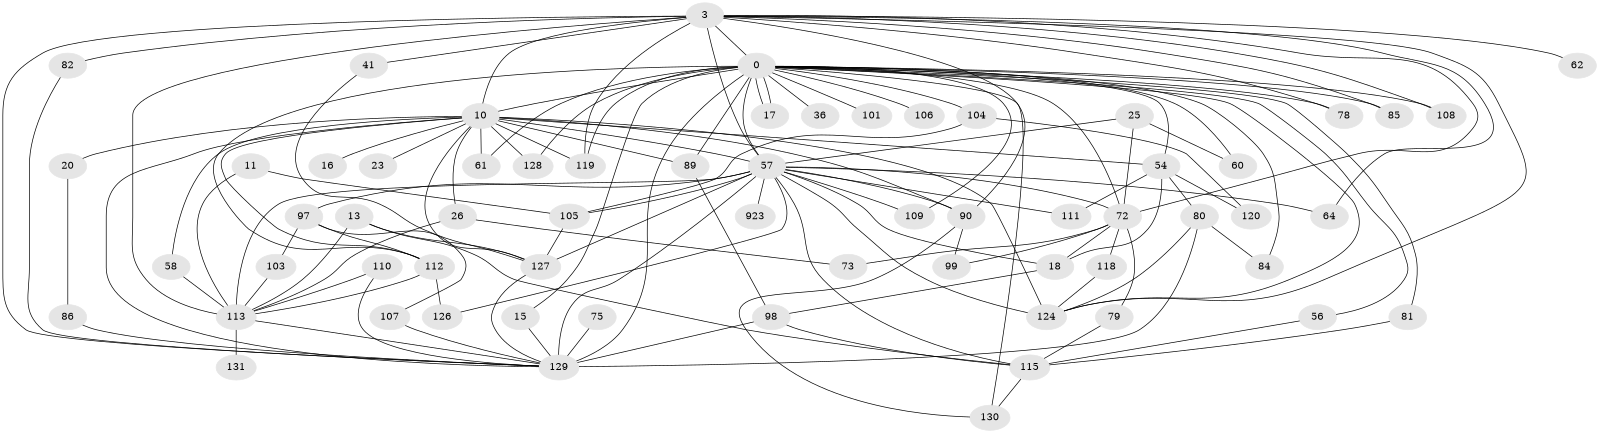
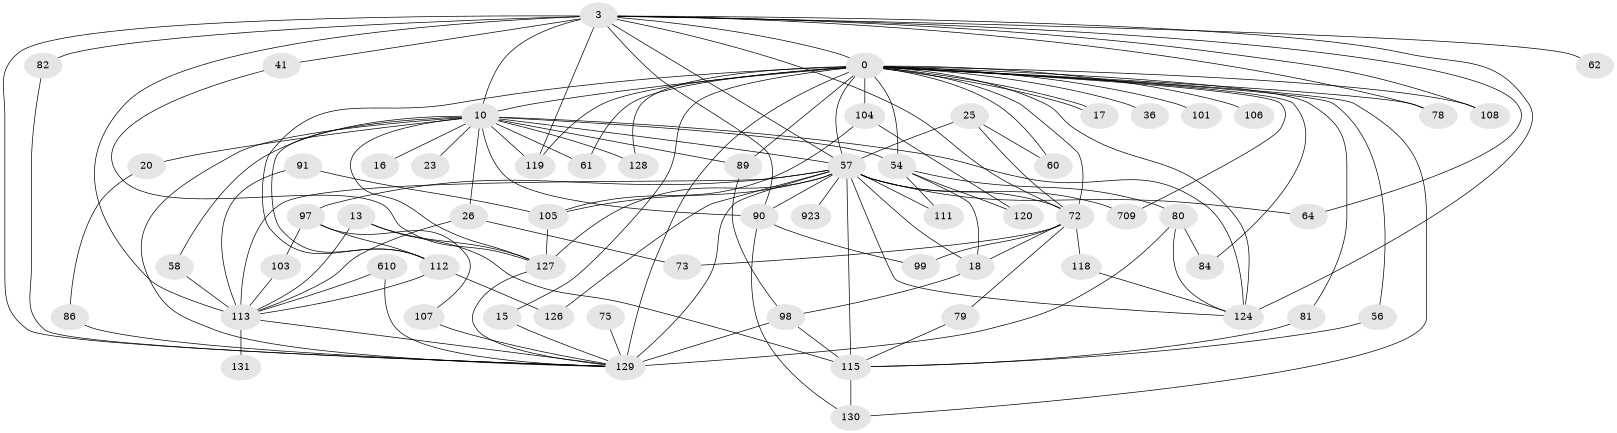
node "85": removed
node "11": label "11" -> "91"
node "109": label "109" -> "709"
node "110": label "110" -> "610"
